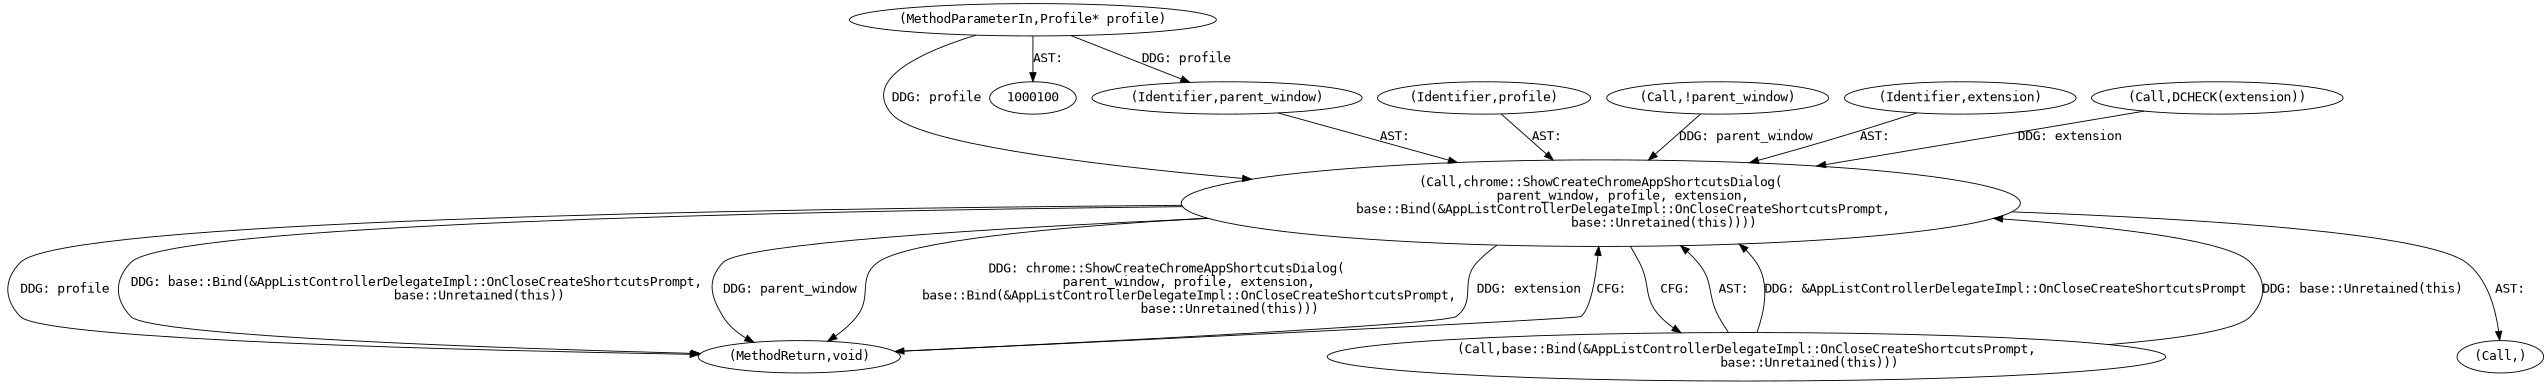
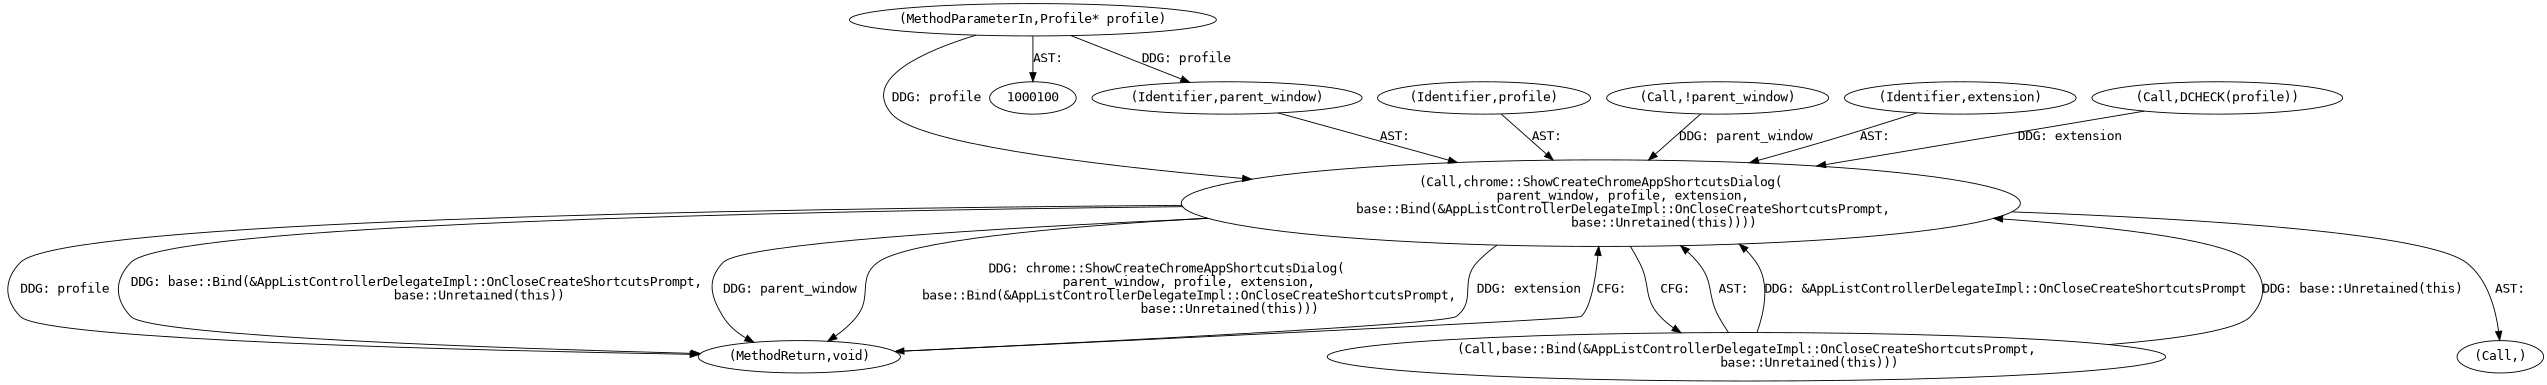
node "(Call,DCHECK(extension))": label "(Call,DCHECK(extension))" -> "(Call,DCHECK(profile))"
